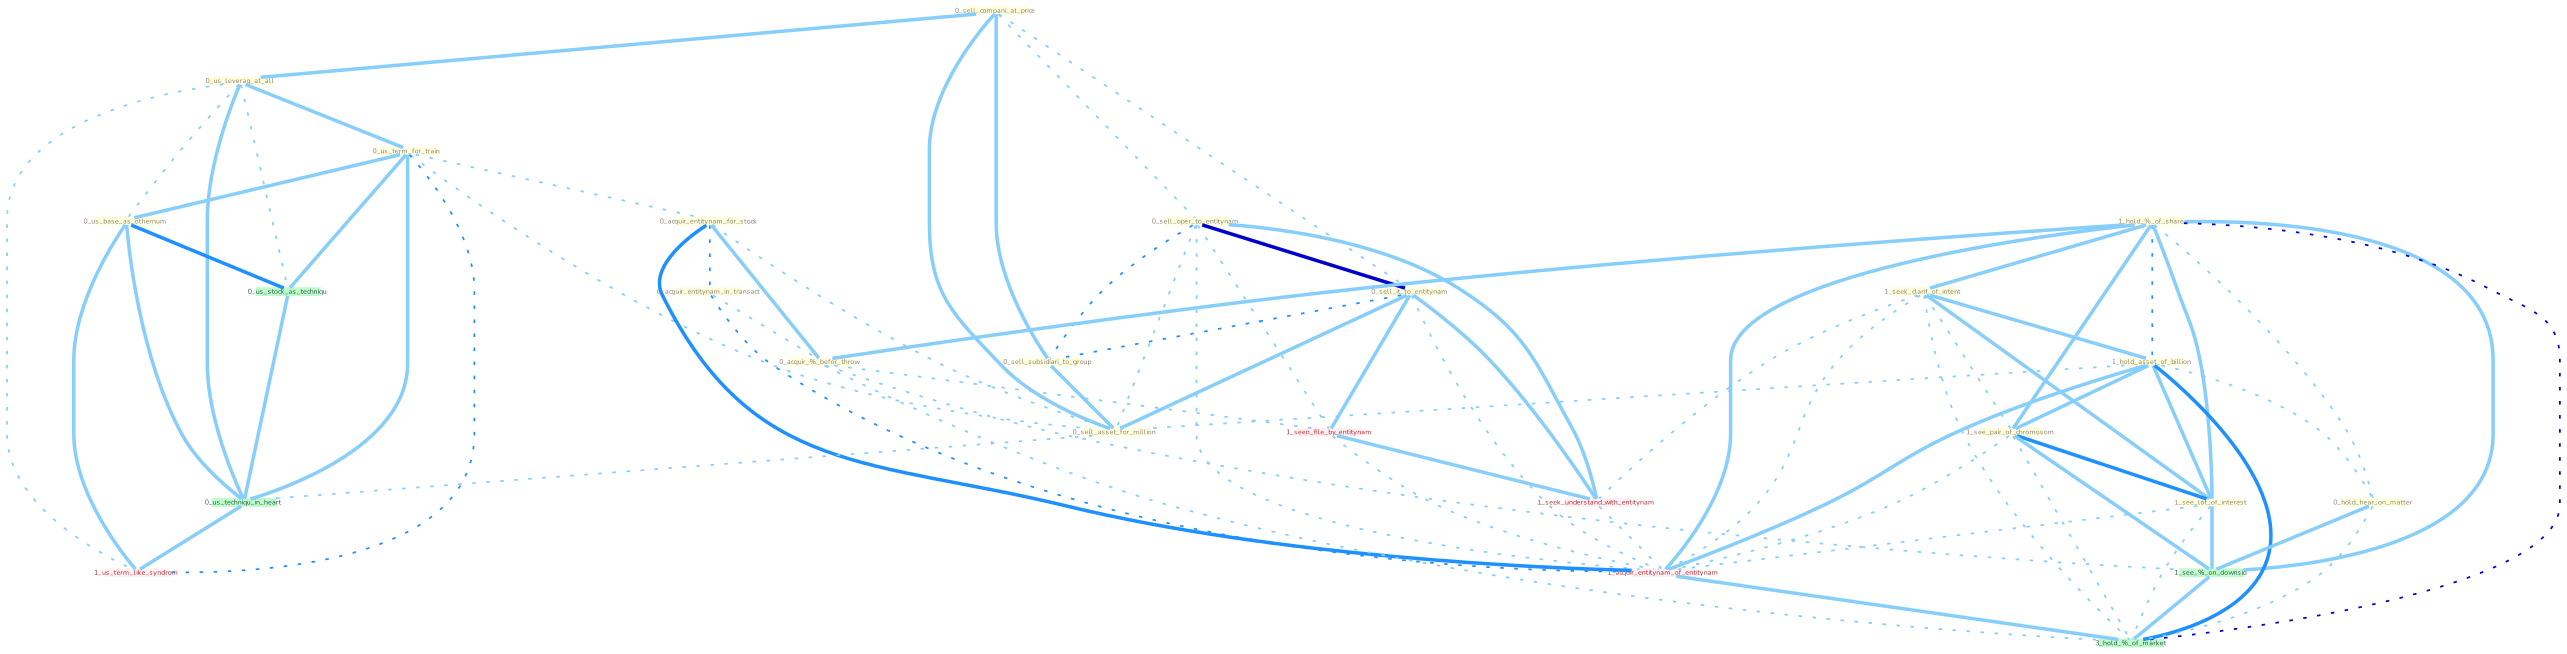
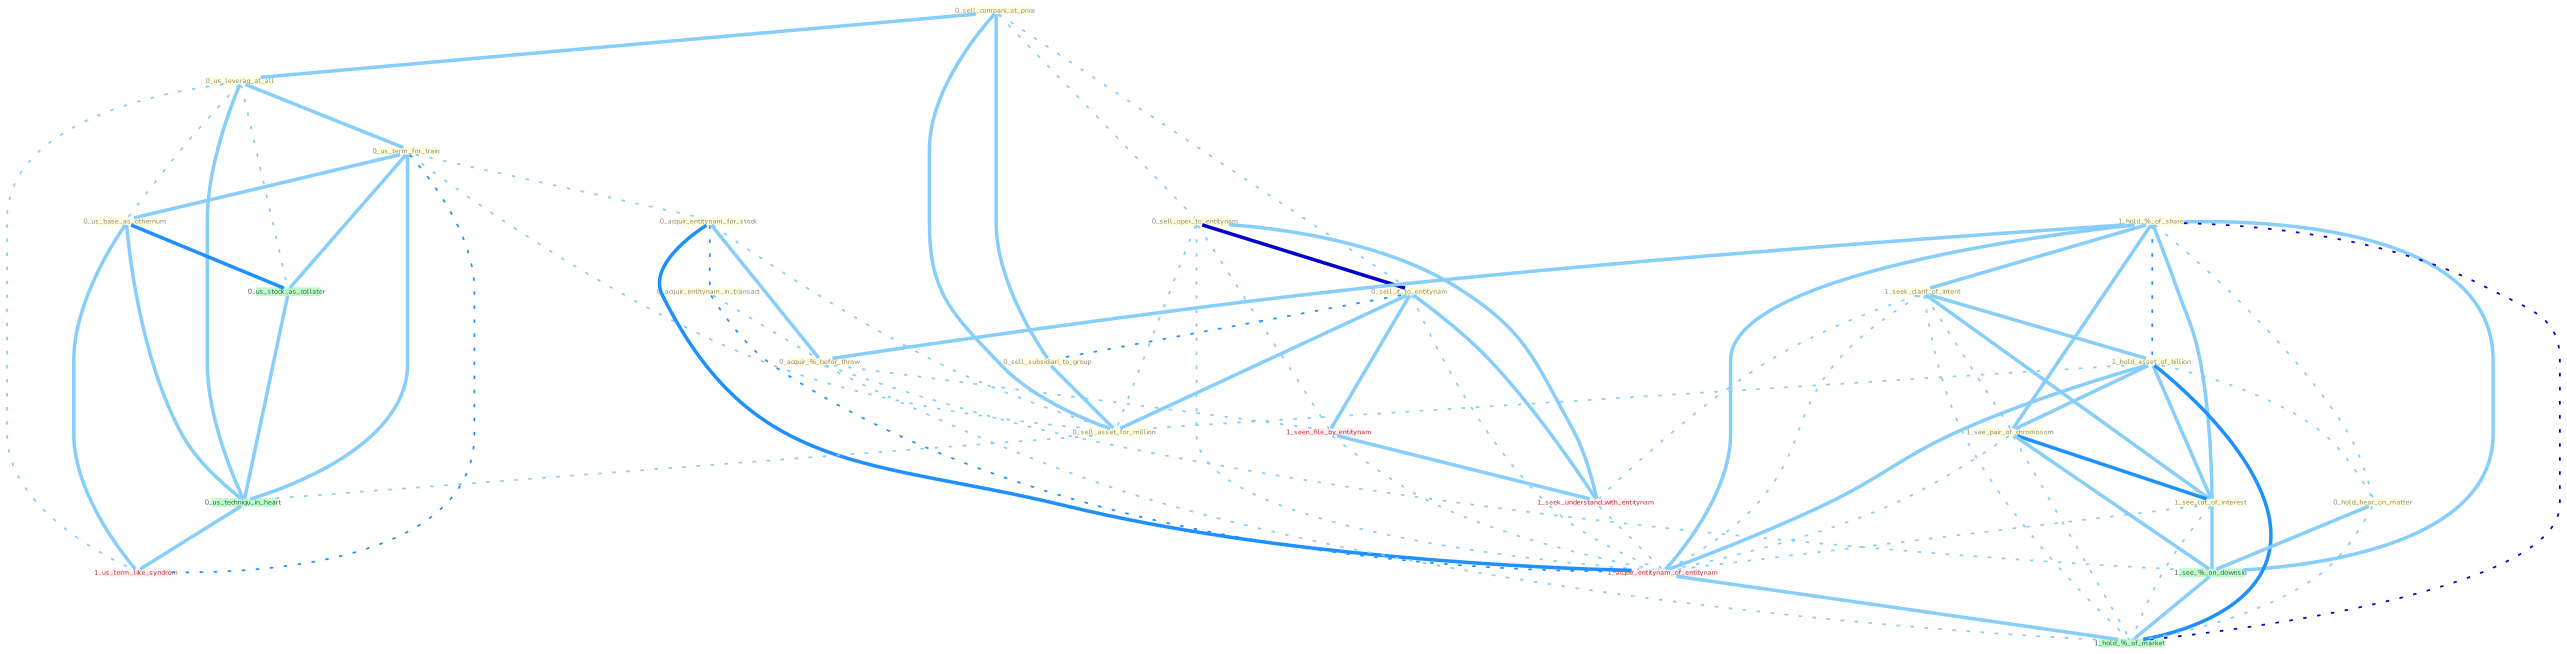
edge "0_sell_oper_to_entitynam" -- "0_sell_subsidiari_to_group": removed
node "0_us_stock_as_techniqu": label "0_us_stock_as_techniqu" -> "0_us_stock_as_collater"
node "3_hold_%_of_market": label "3_hold_%_of_market" -> "1_hold_%_of_market"
